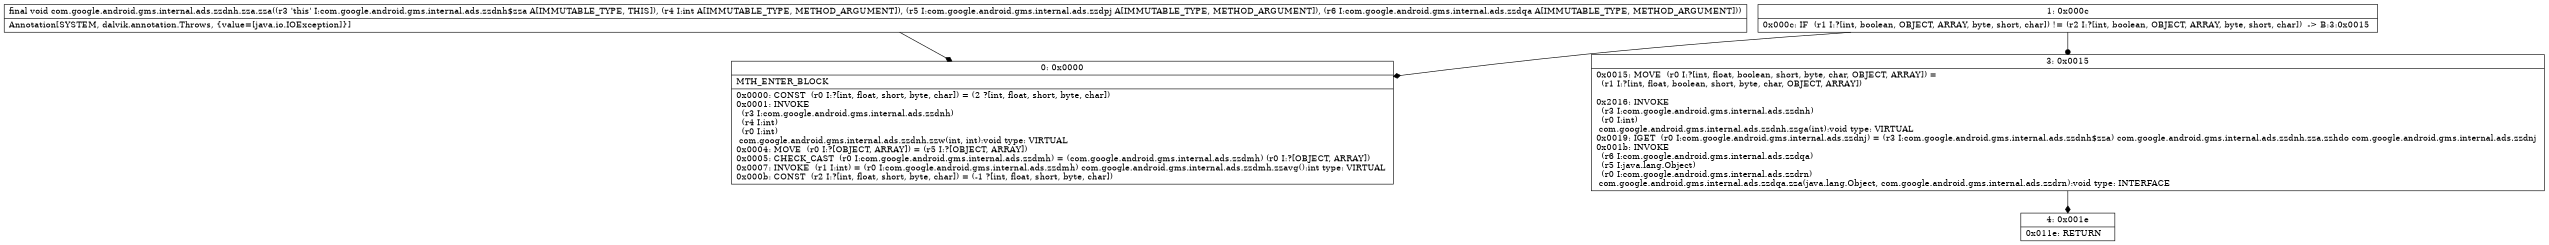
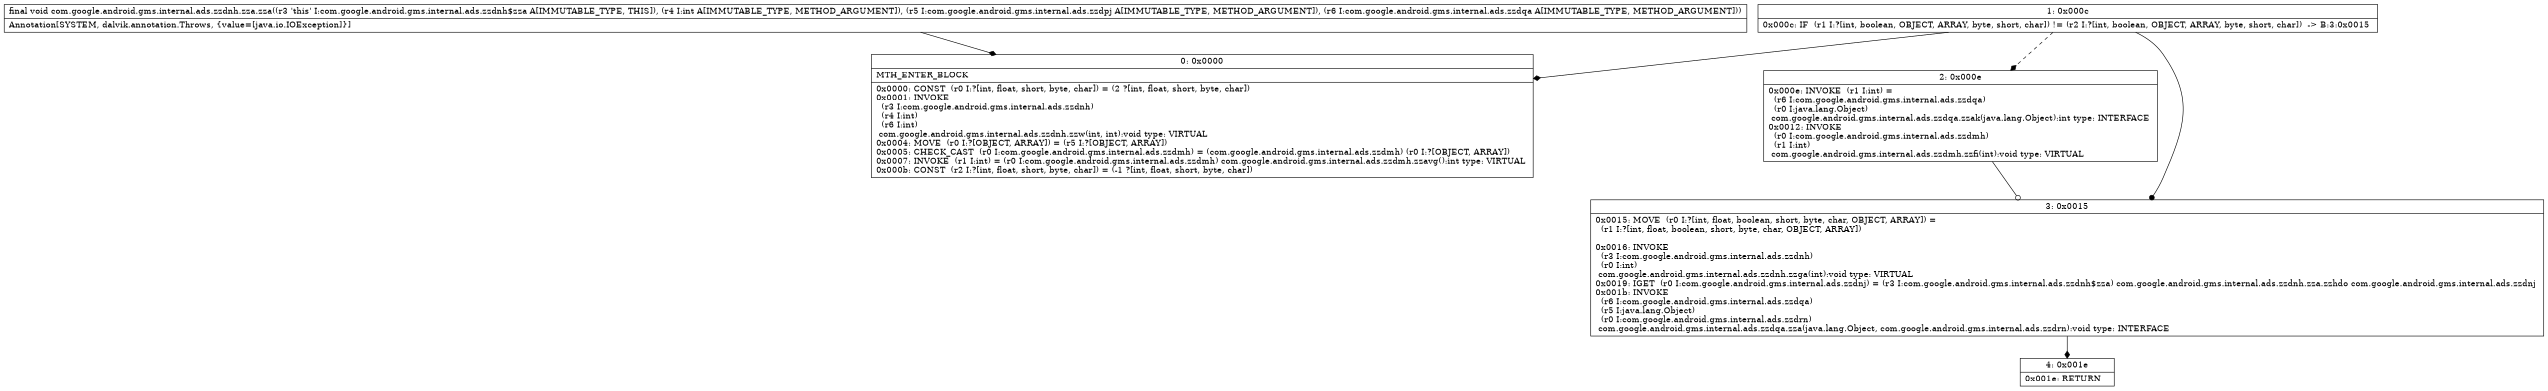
node "3: 0x0015": text "0x2016: INVOKE" -> "0x0016: INVOKE"
node "2: 0x000e": added
node "0: 0x0000": text "(r0 I:int)" -> "(r6 I:int)"
node "4: 0x001e": text "0x011e: RETURN" -> "0x001e: RETURN"
